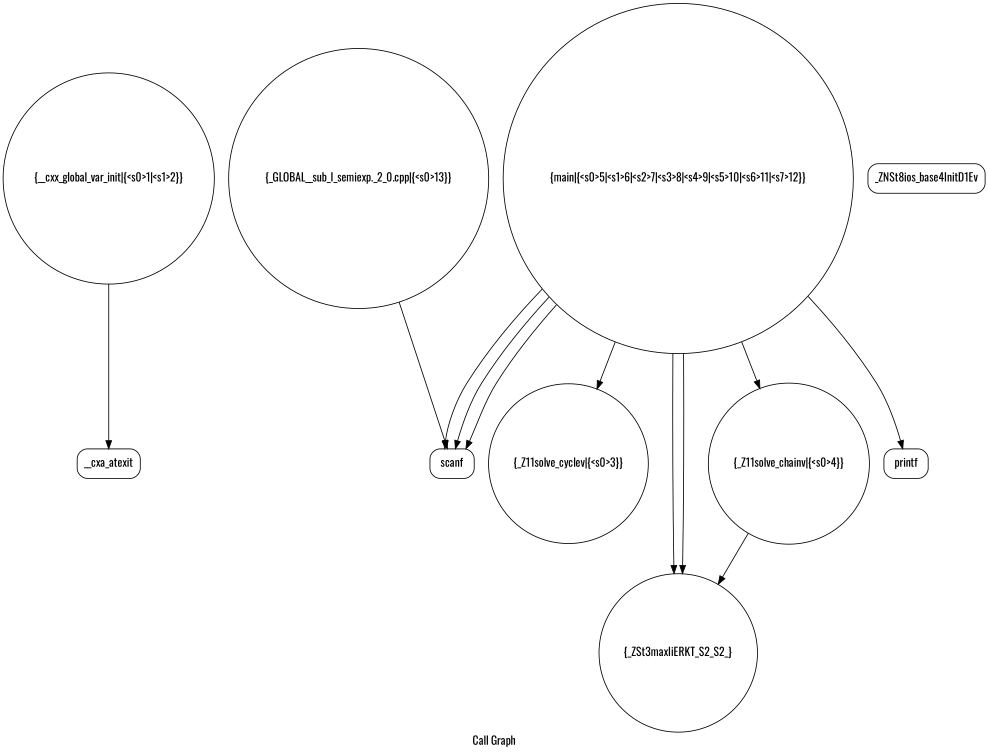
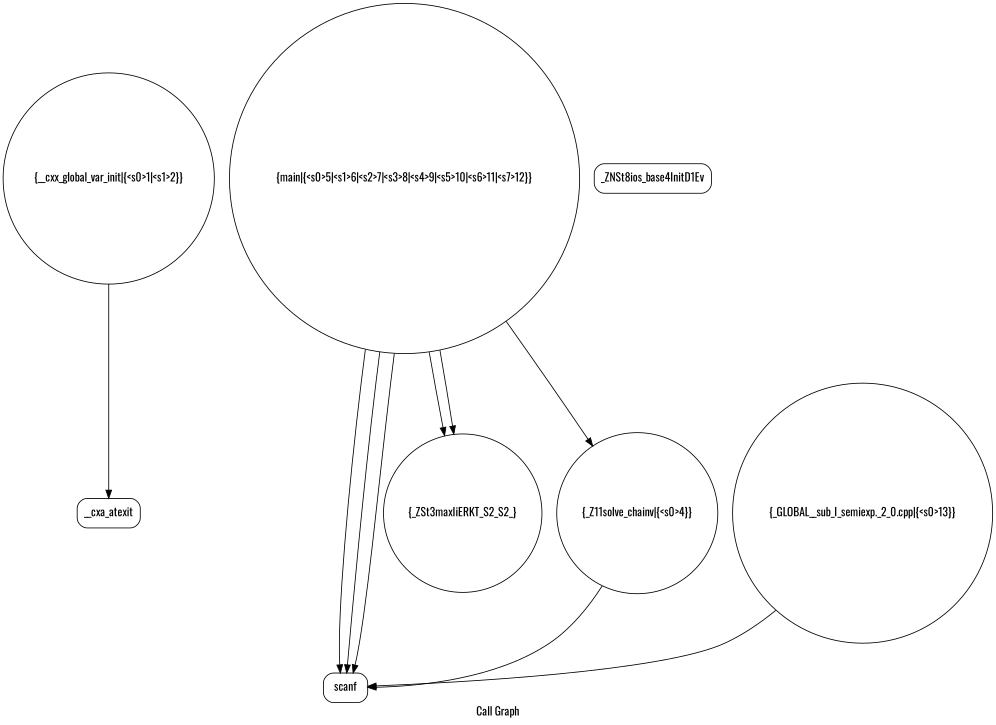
node "{_Z11solve_cyclev|{<s0>3}}": removed
node "printf": removed
edge "{_Z11solve_chainv|{<s0>4}}" -> "{_ZSt3maxIiERKT_S2_S2_}": now "{_Z11solve_chainv|{<s0>4}}" -> "scanf"
